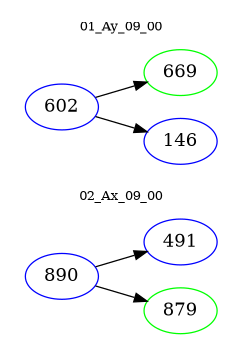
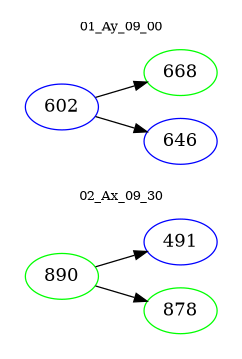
node "669": label "669" -> "668"
node "146": label "146" -> "646"
cluster "02_Ax_09_00": label "02_Ax_09_00" -> "02_Ax_09_30"
node "890": color blue -> green
node "879": label "879" -> "878"
